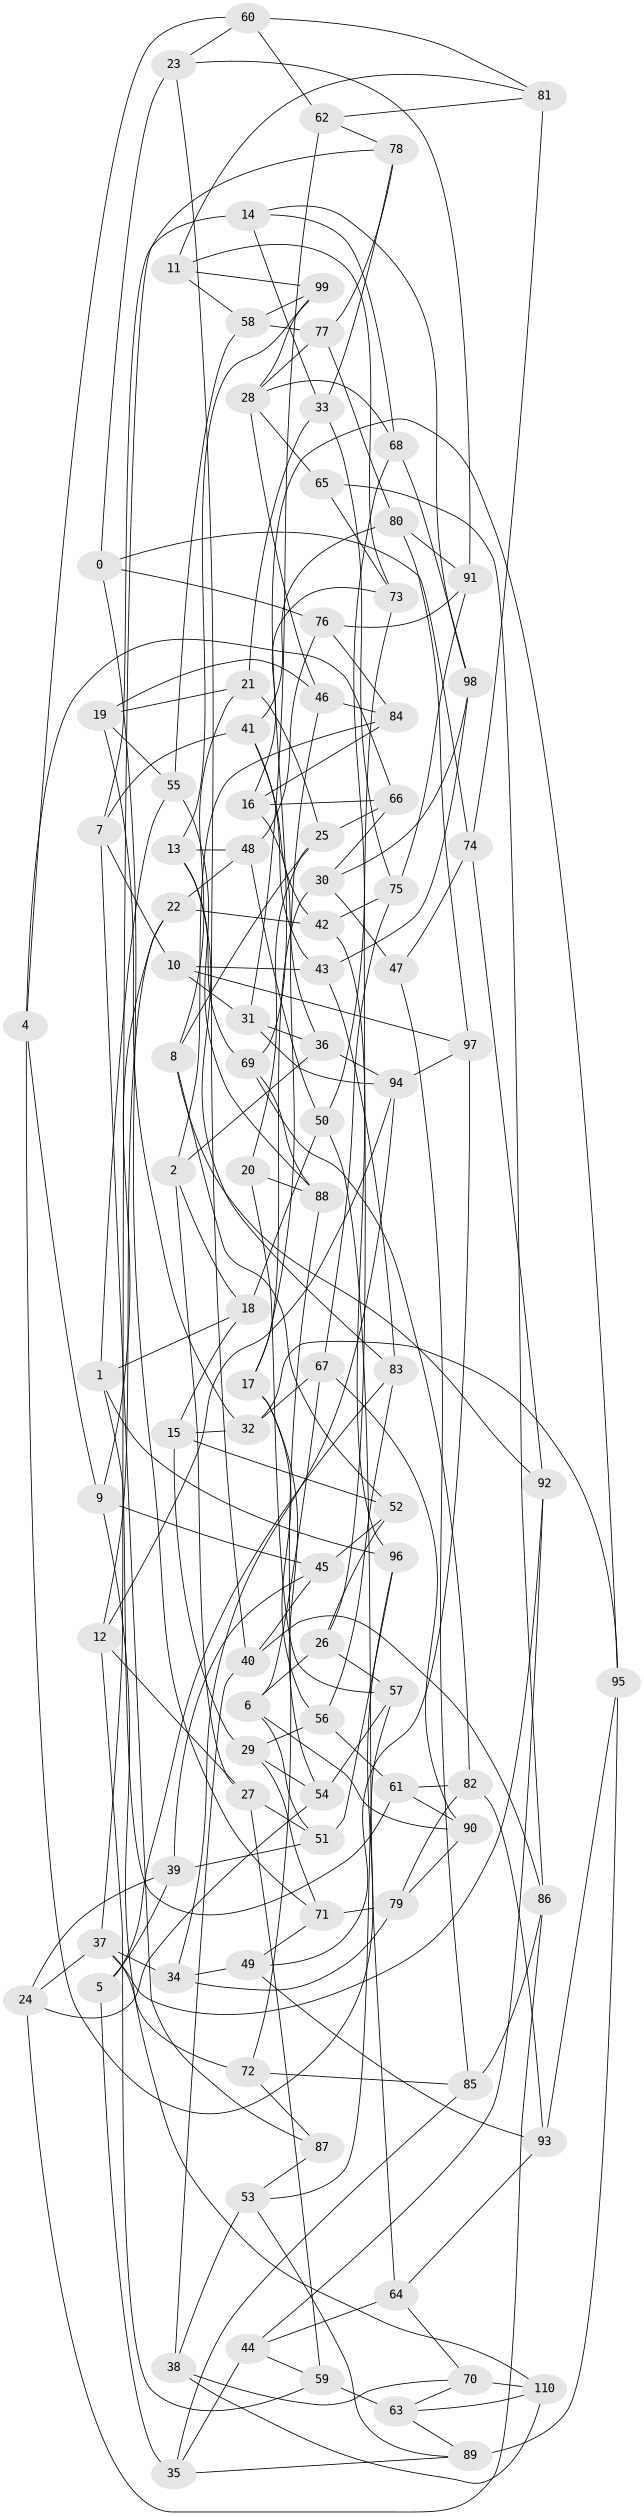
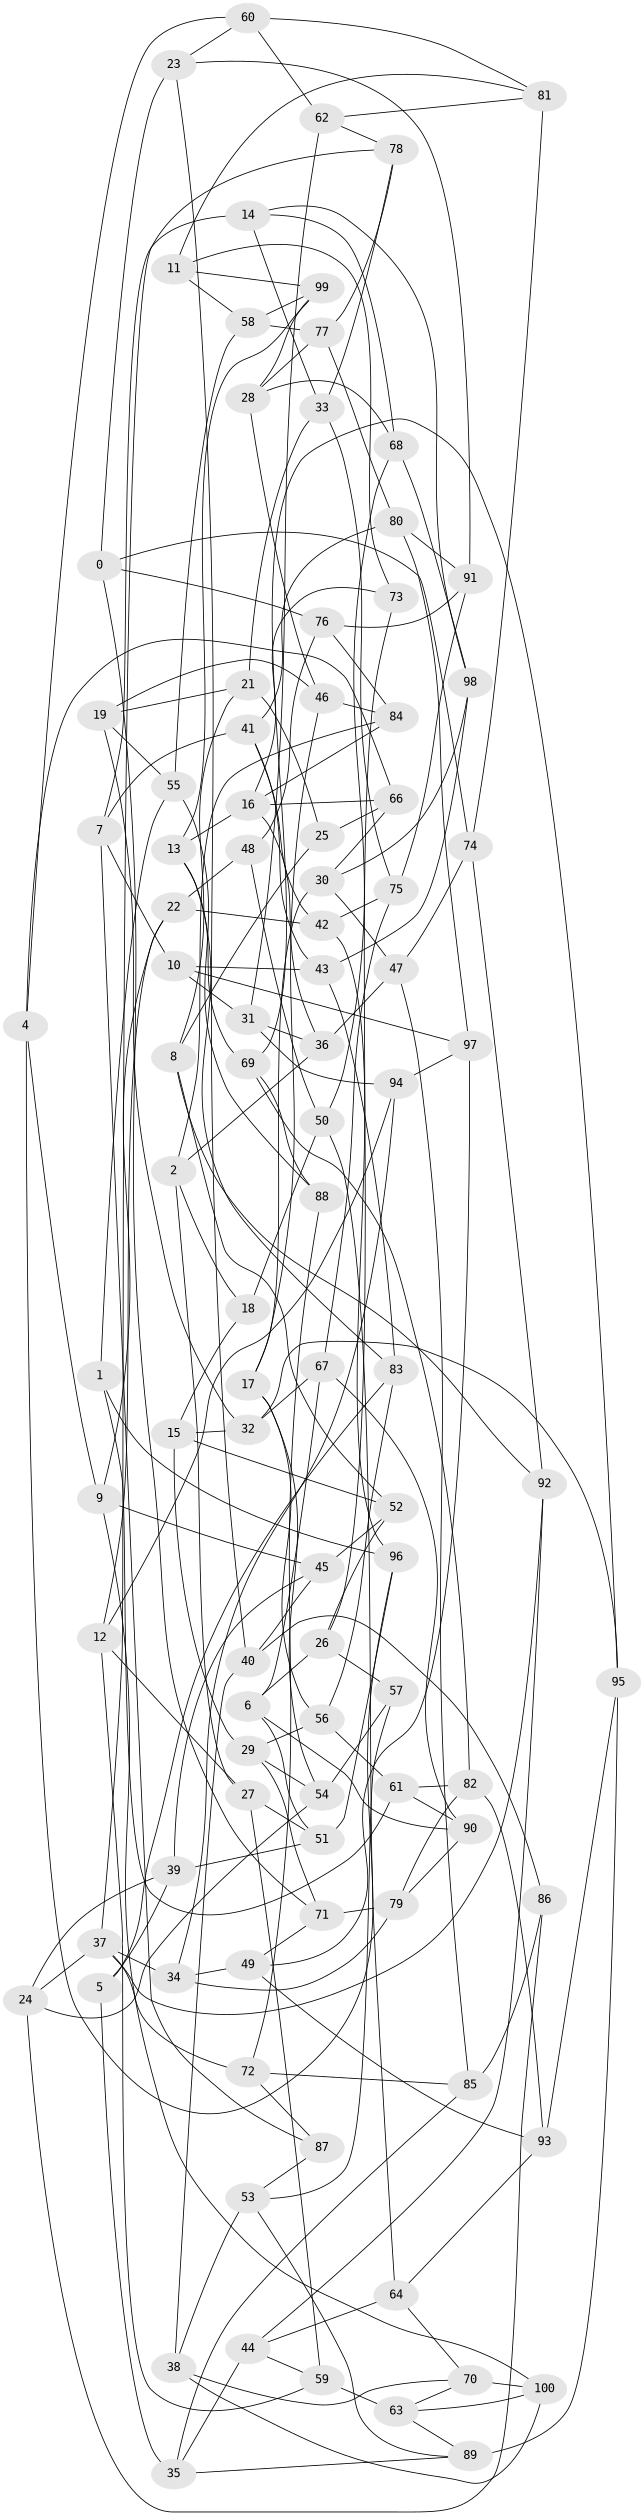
node "65": removed
edge "13" -- "48": now "13" -- "16"
edge "36" -- "94": now "36" -- "47"
node "20": removed
edge "18" -- "1": removed
node "110": label "110" -> "100"
